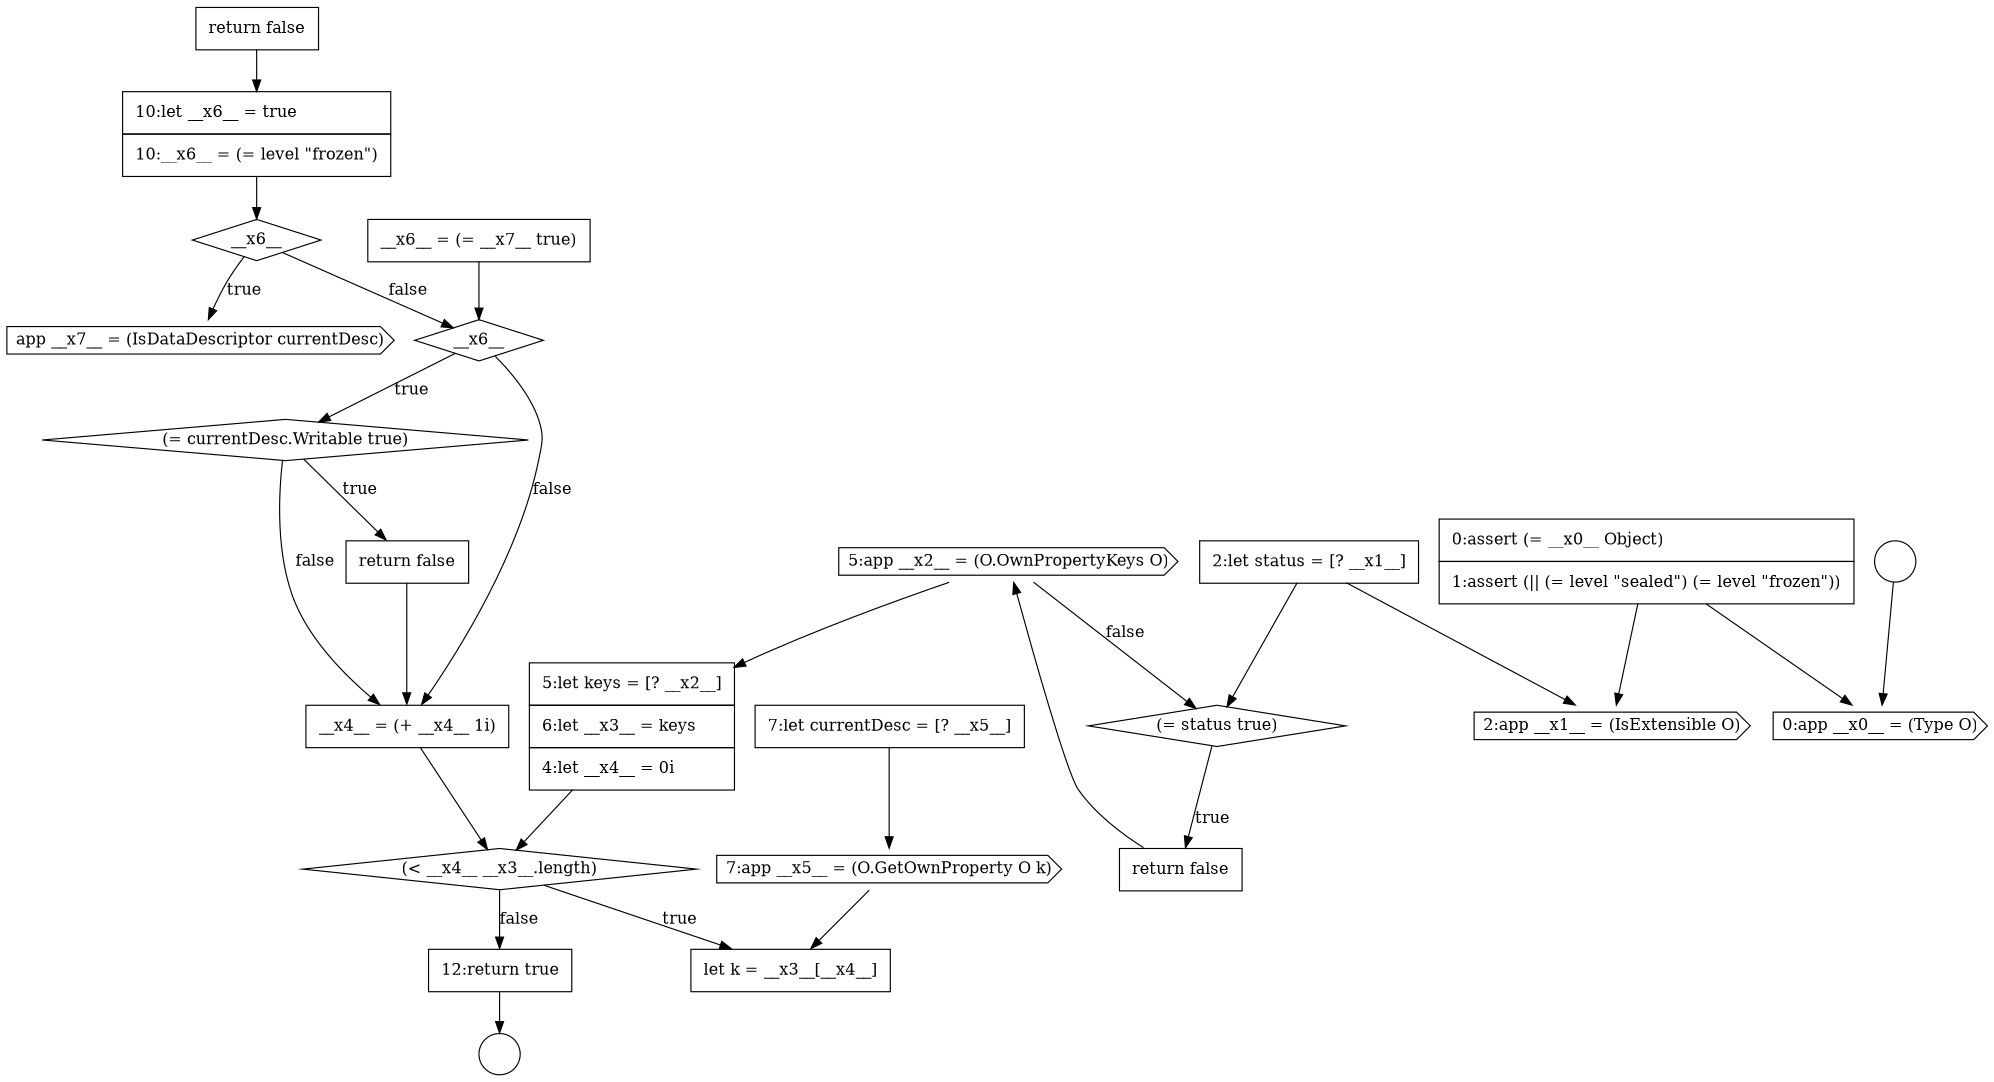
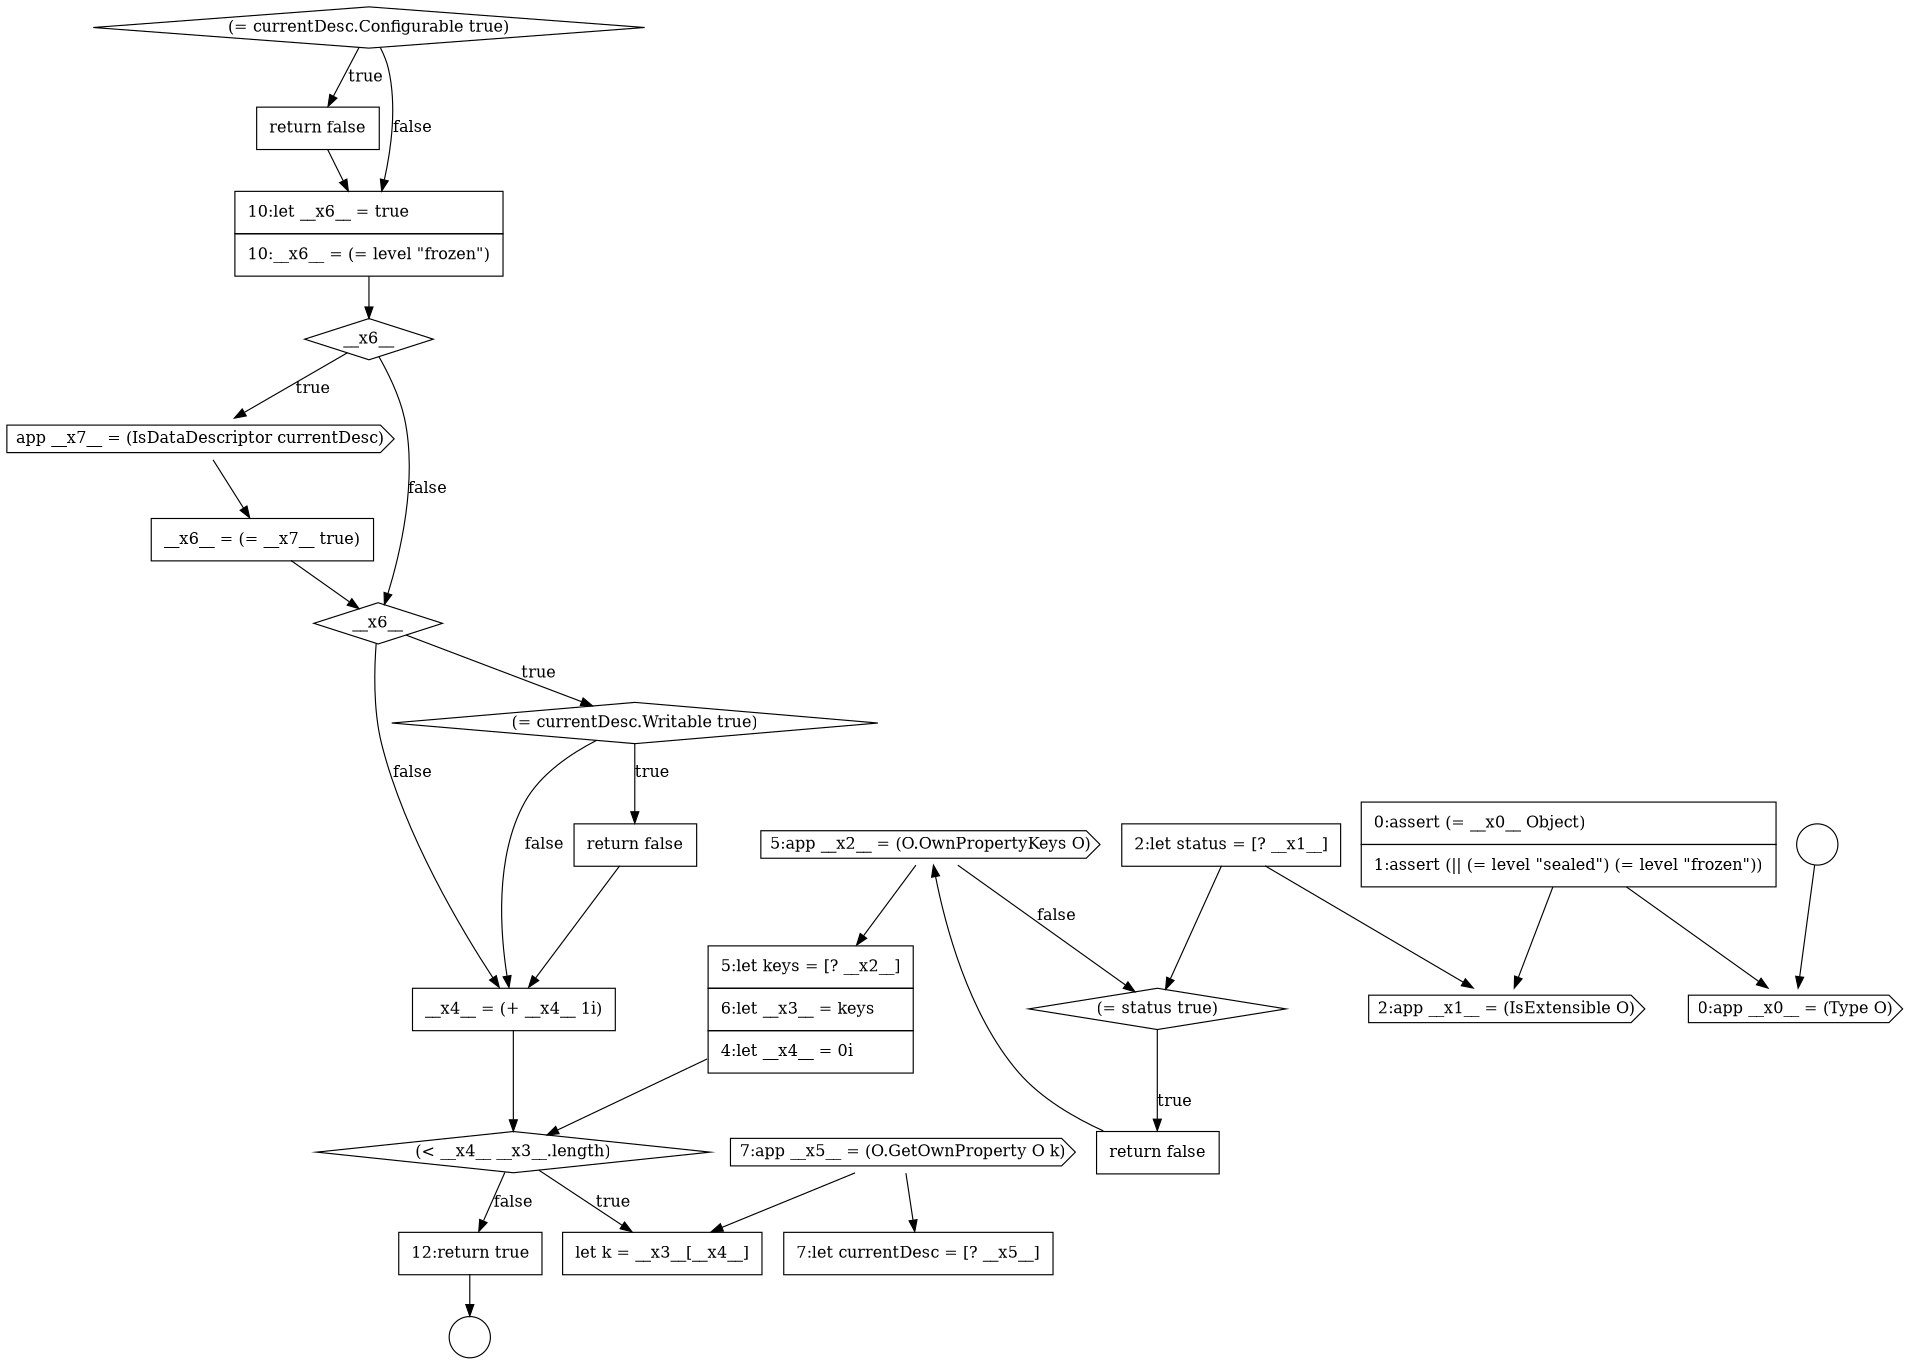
node "(= currentDesc.Configurable true)": added
edge "app __x7__ = (IsDataDescriptor currentDesc)" -> "__x6__ = (= __x7__ true)": added
edge "7:let currentDesc = [? __x5__]" -> "7:app __x5__ = (O.GetOwnProperty O k)": reversed
